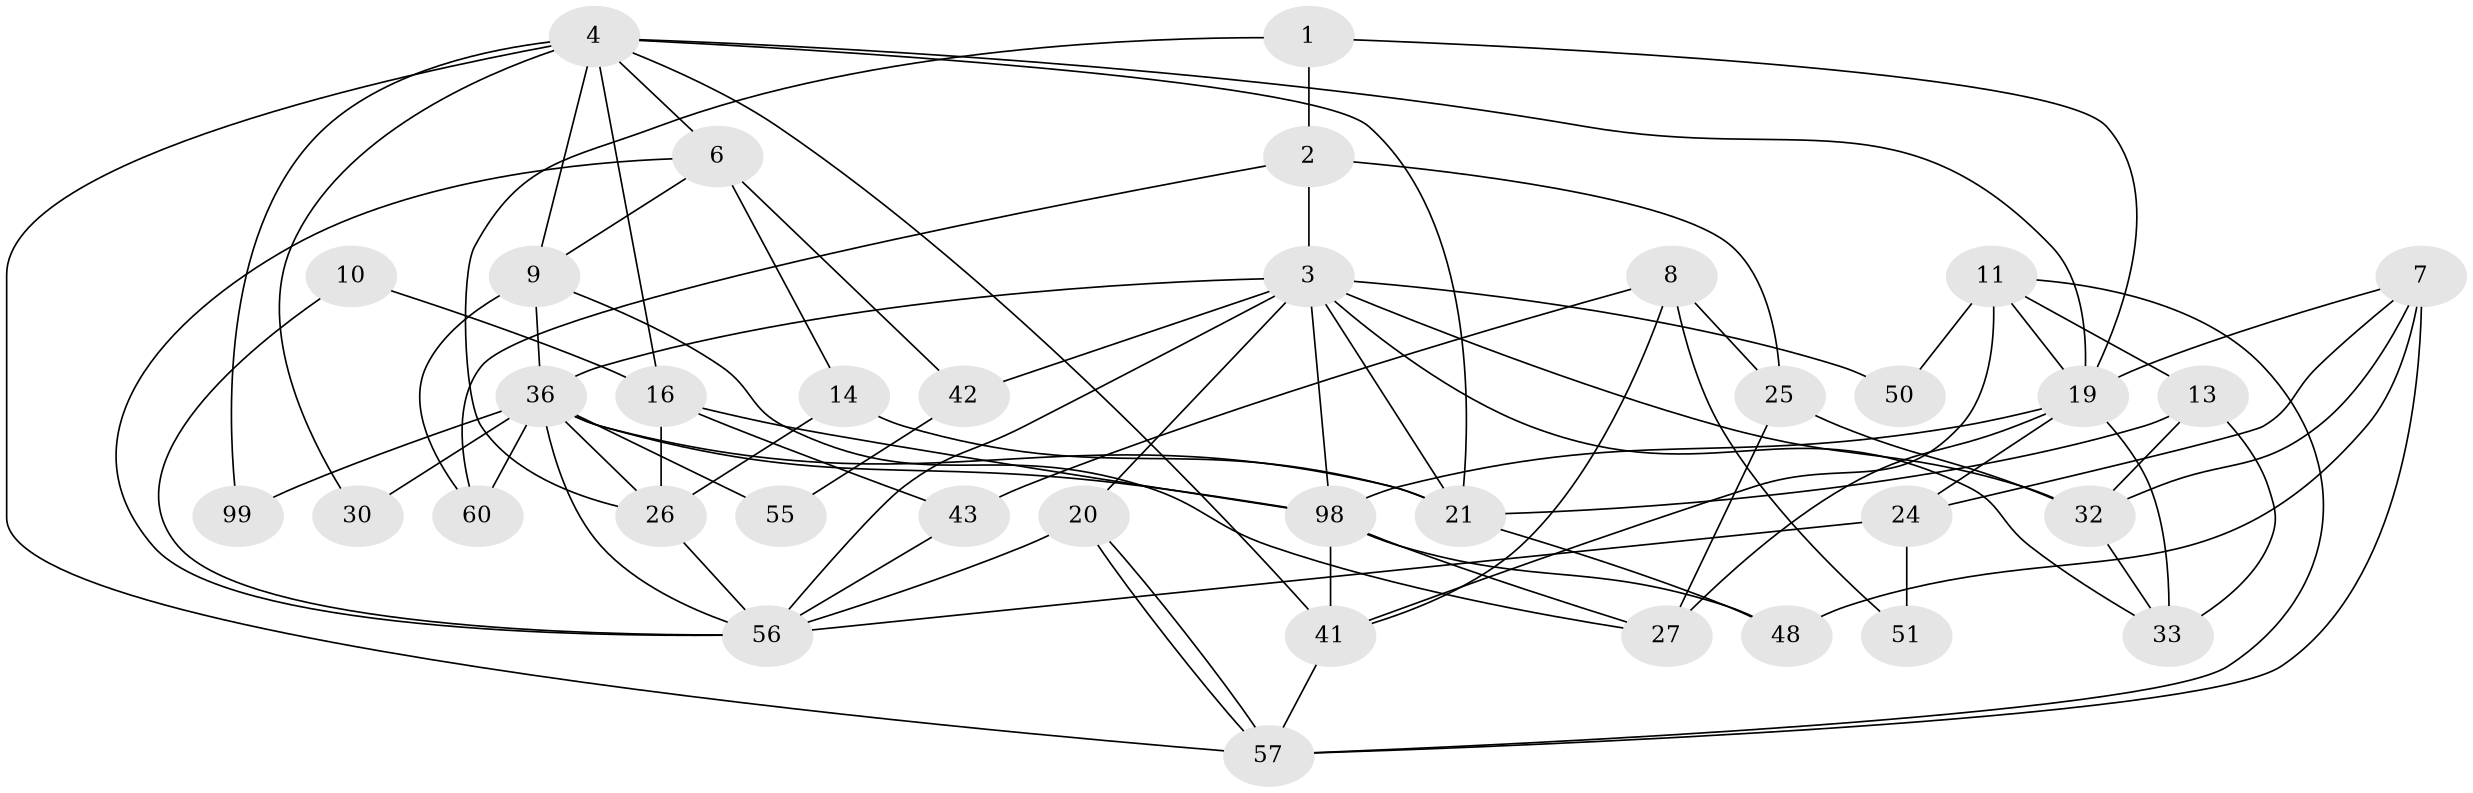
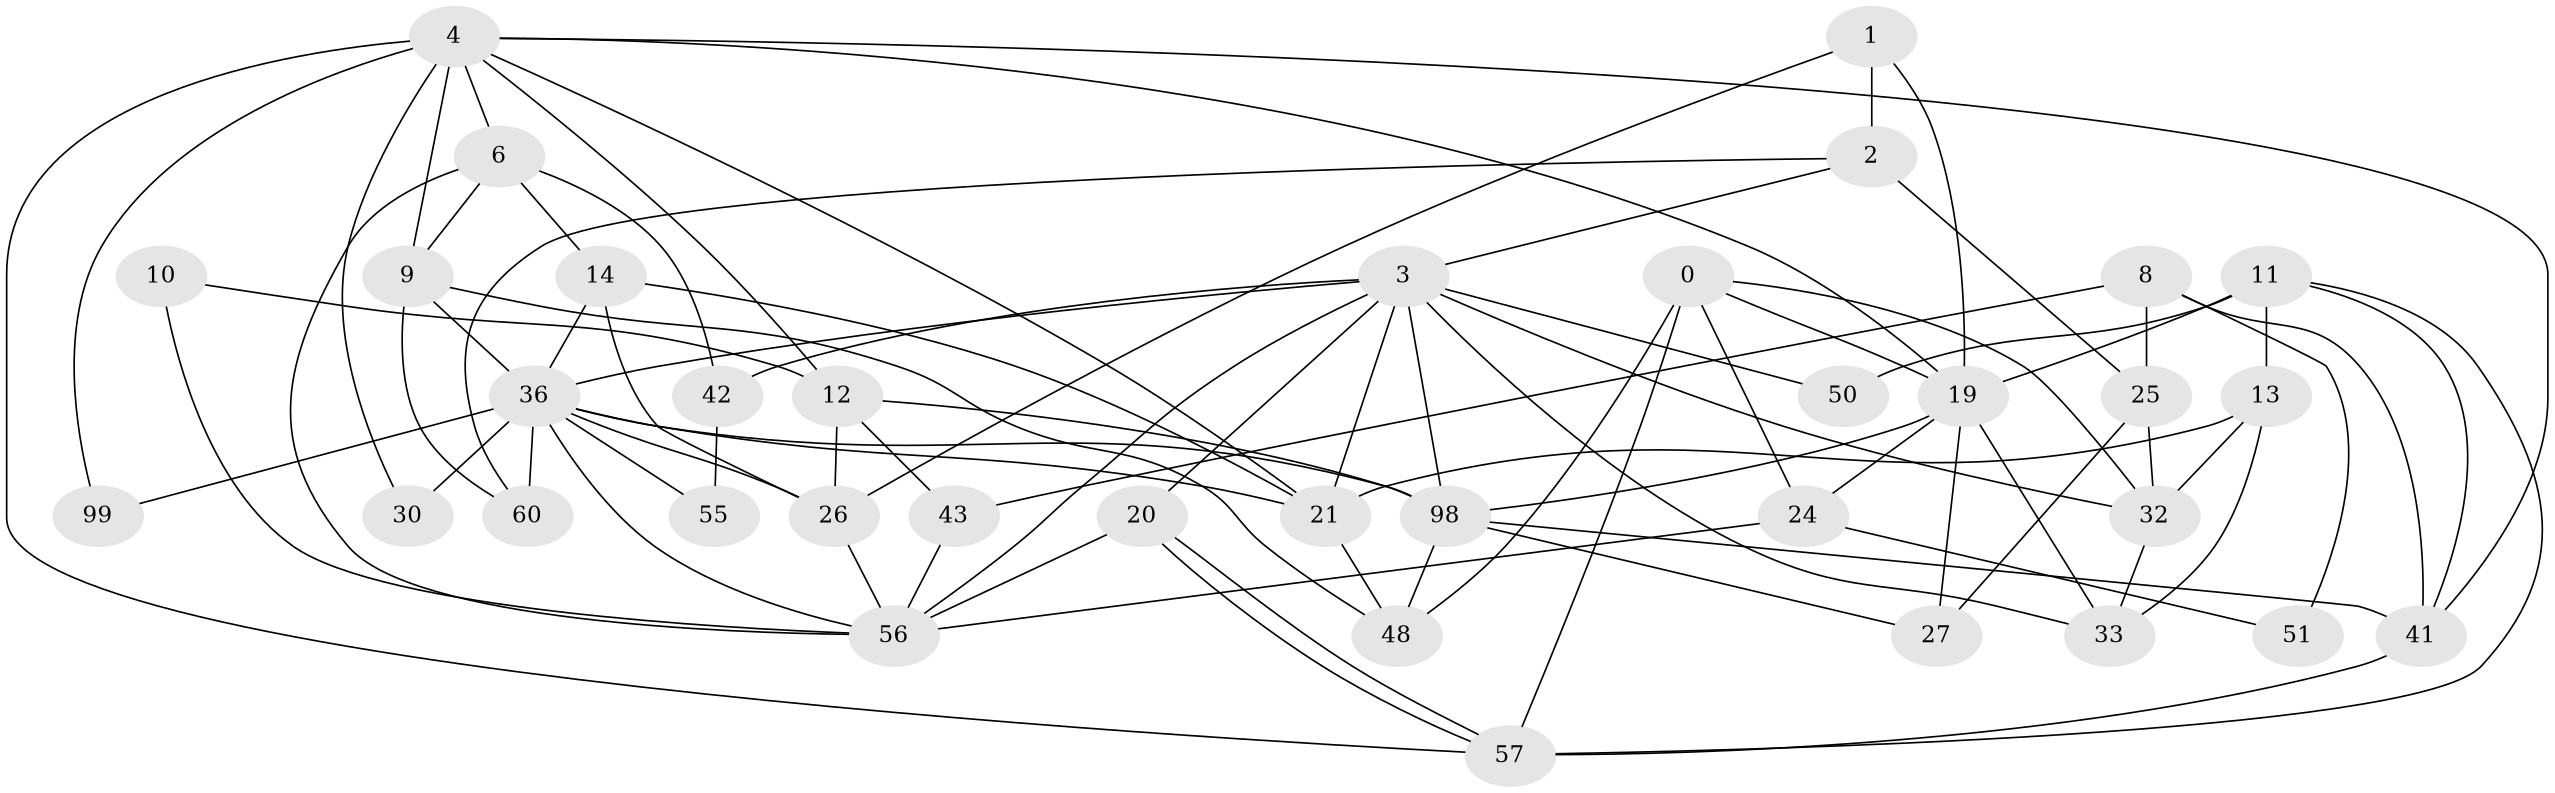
node "7": label "7" -> "0"
edge "14" -- "36": added
node "16": label "16" -> "12"
edge "9" -- "27": now "9" -- "48"
